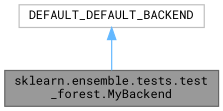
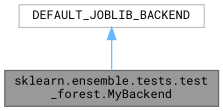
node "DEFAULT_DEFAULT_BACKEND": label "DEFAULT_DEFAULT_BACKEND" -> "DEFAULT_JOBLIB_BACKEND"
